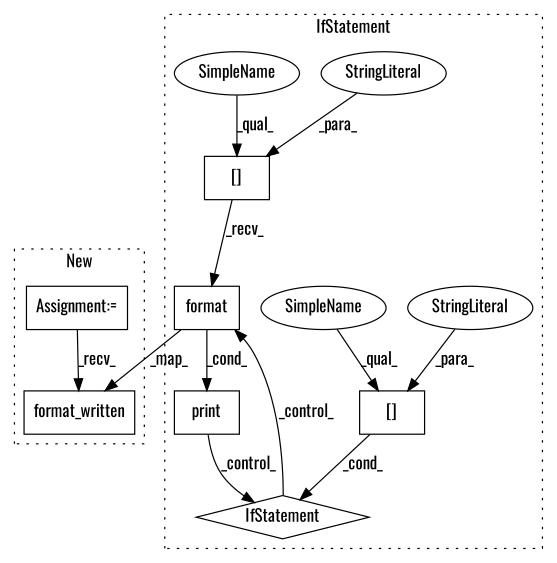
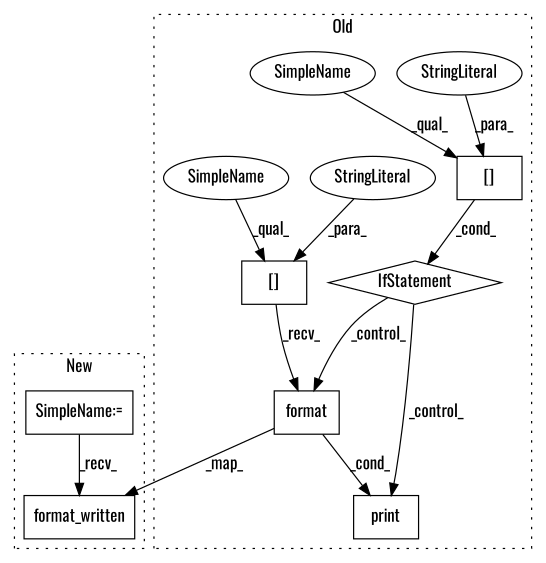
cluster "IfStatement": label "IfStatement" -> "Old"
node "Assignment:=": label "Assignment:=" -> "SimpleName:="
edge "print" -> "IfStatement": reversed
